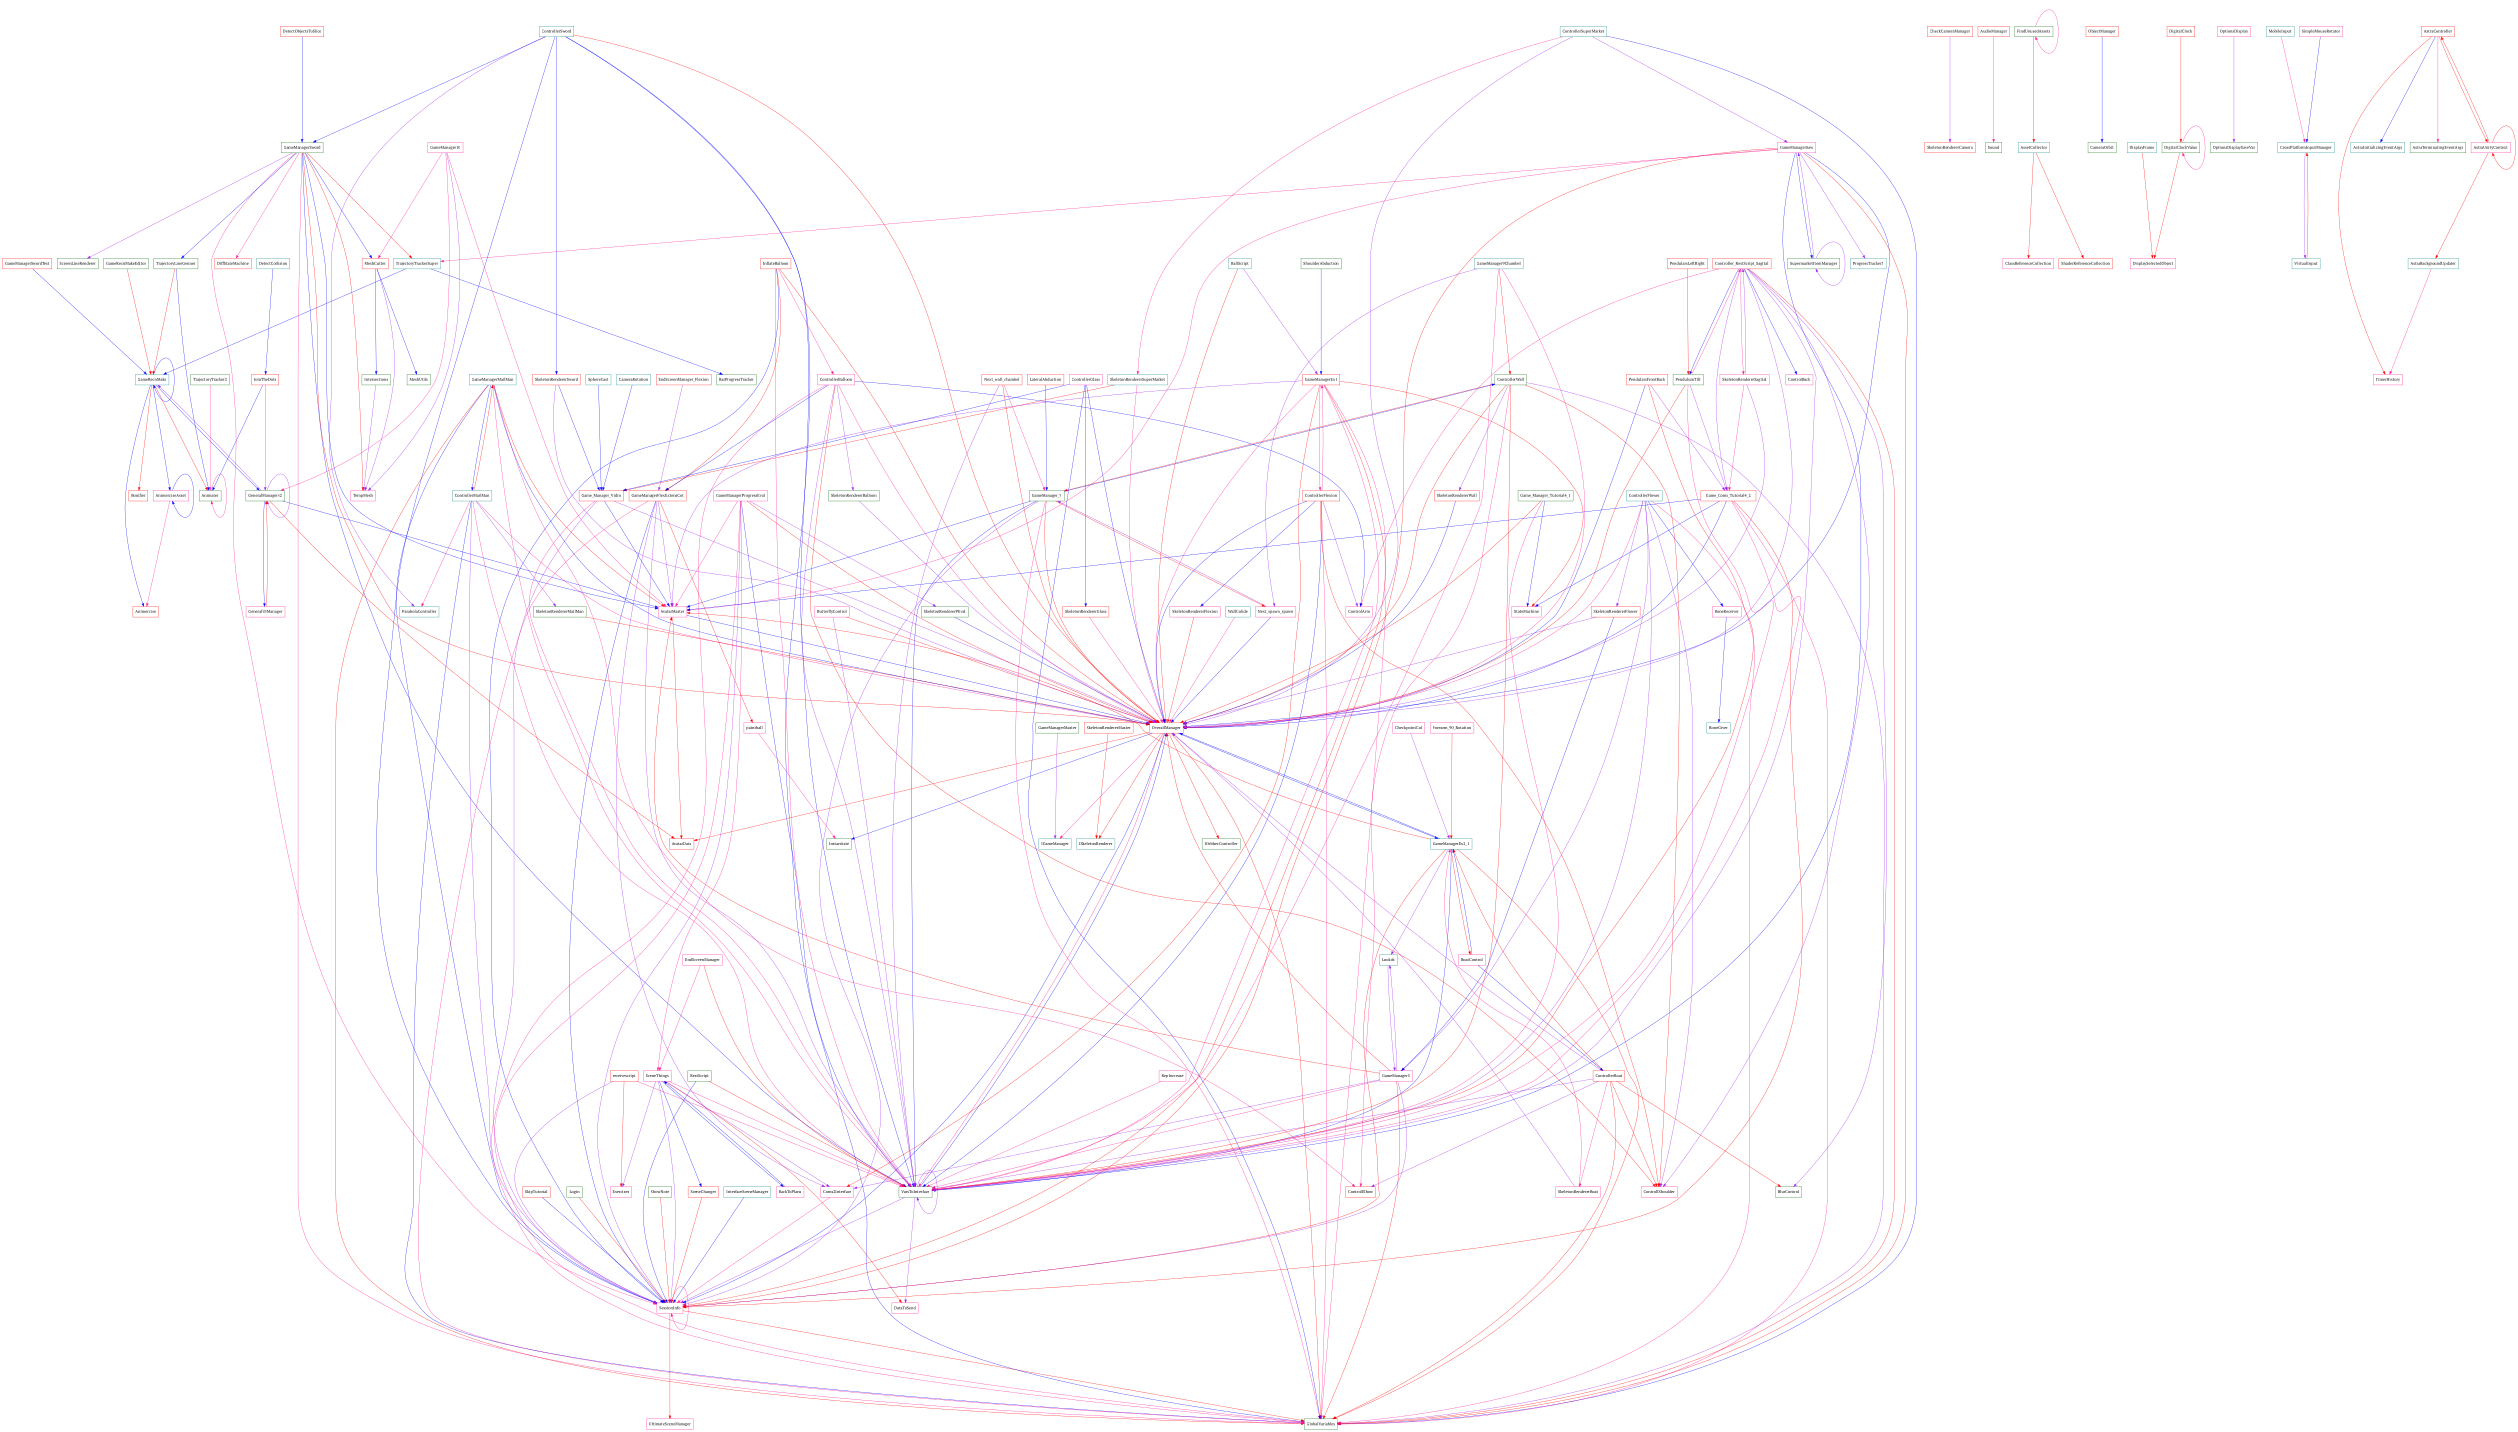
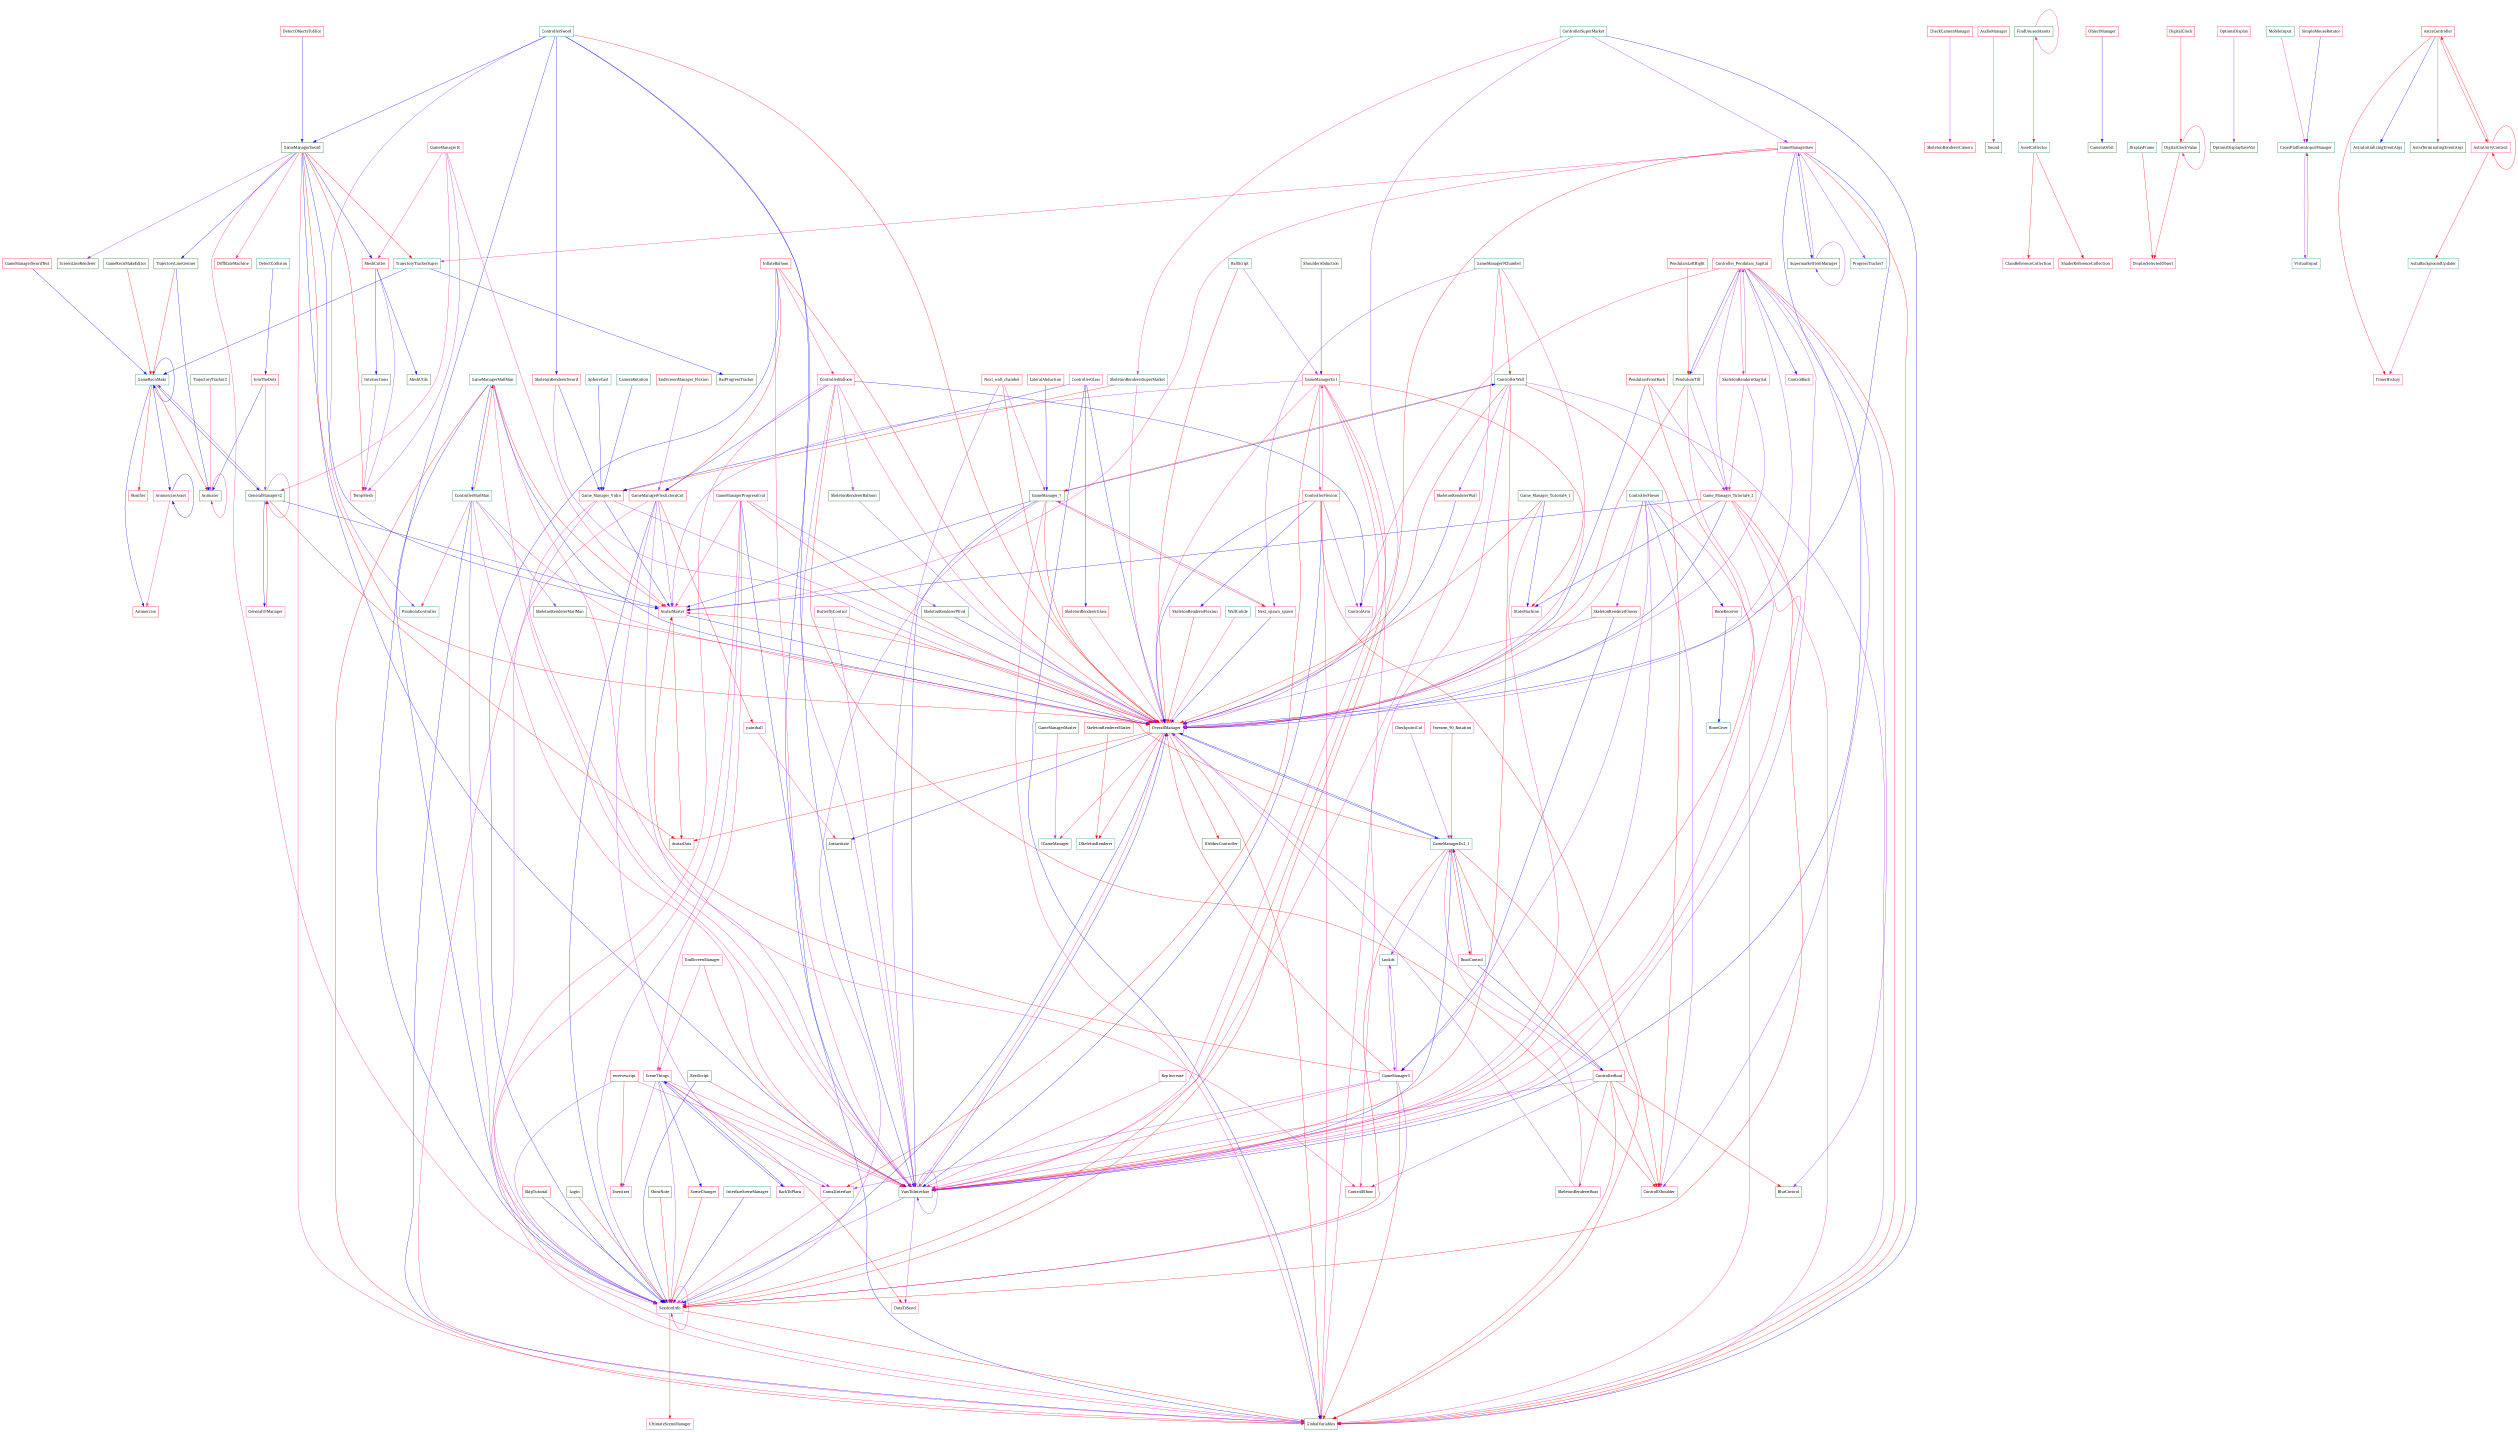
node "Controller_RestScript_Sagital": label "Controller_RestScript_Sagital" -> "Controller_Pendulars_Sagital"
node "Game_Coms_Tutorial4_2": label "Game_Coms_Tutorial4_2" -> "Game_Manager_Tutorial4_2"
